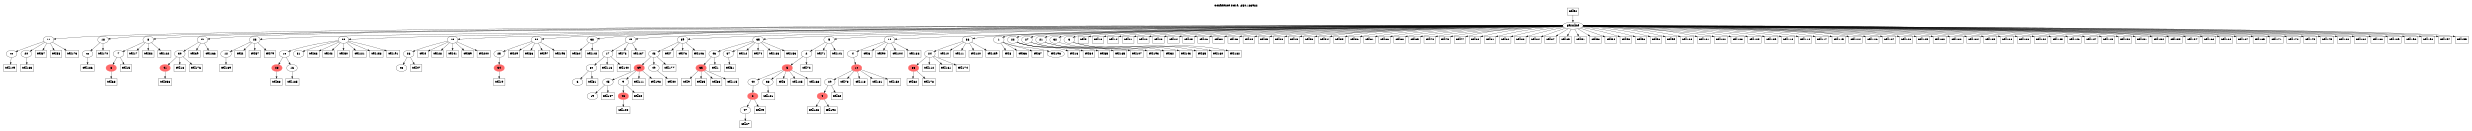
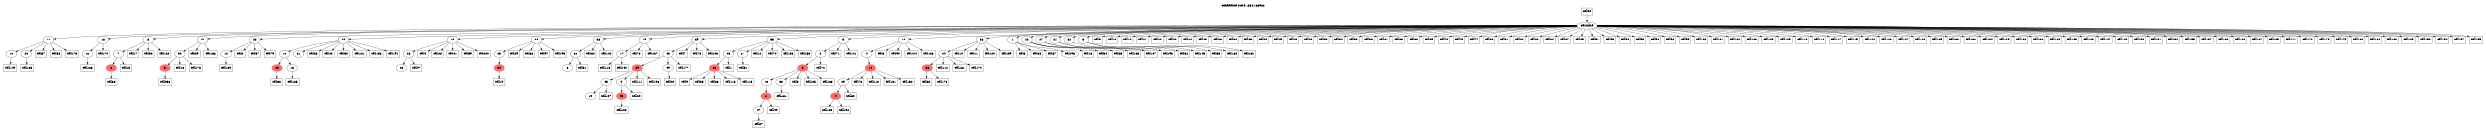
edge "17" -> "50": now "38" -> "50"
node "cell113": added
